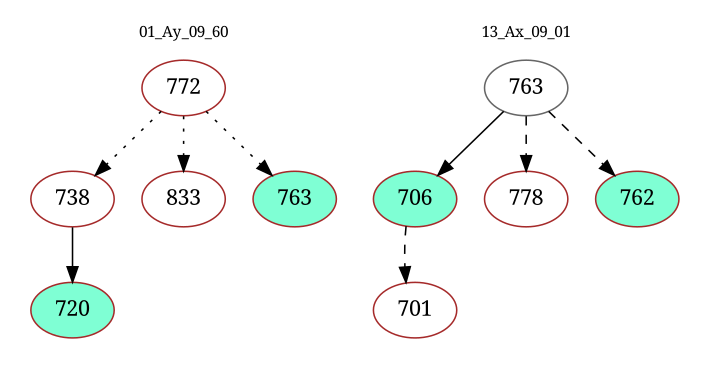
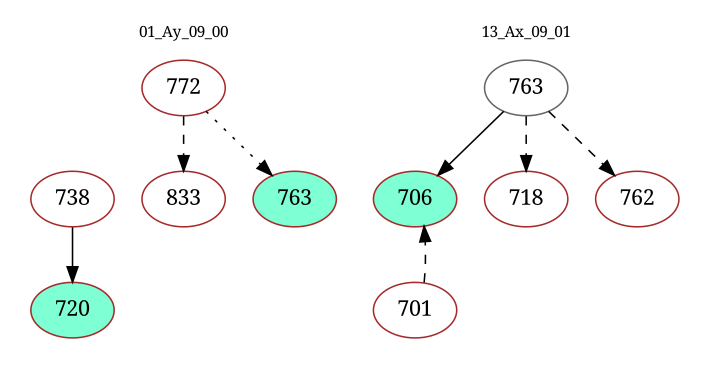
cluster "01_Ay_09_60": label "01_Ay_09_60" -> "01_Ay_09_00"
edge "772" -> "833": style dotted -> dashed
edge "772" -> "738": removed
node "778": label "778" -> "718"
node "762": fillcolor aquamarine -> white
edge "706" -> "701": reversed
